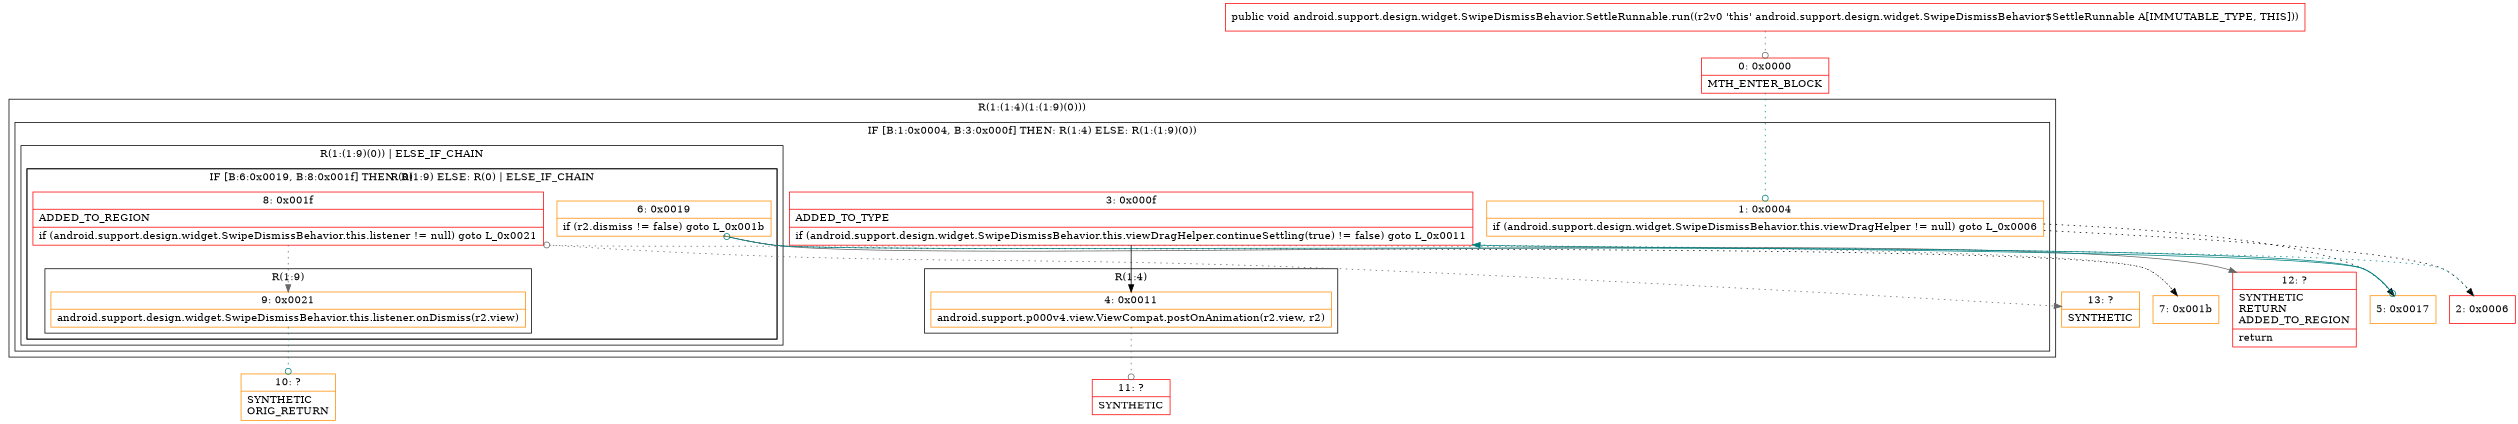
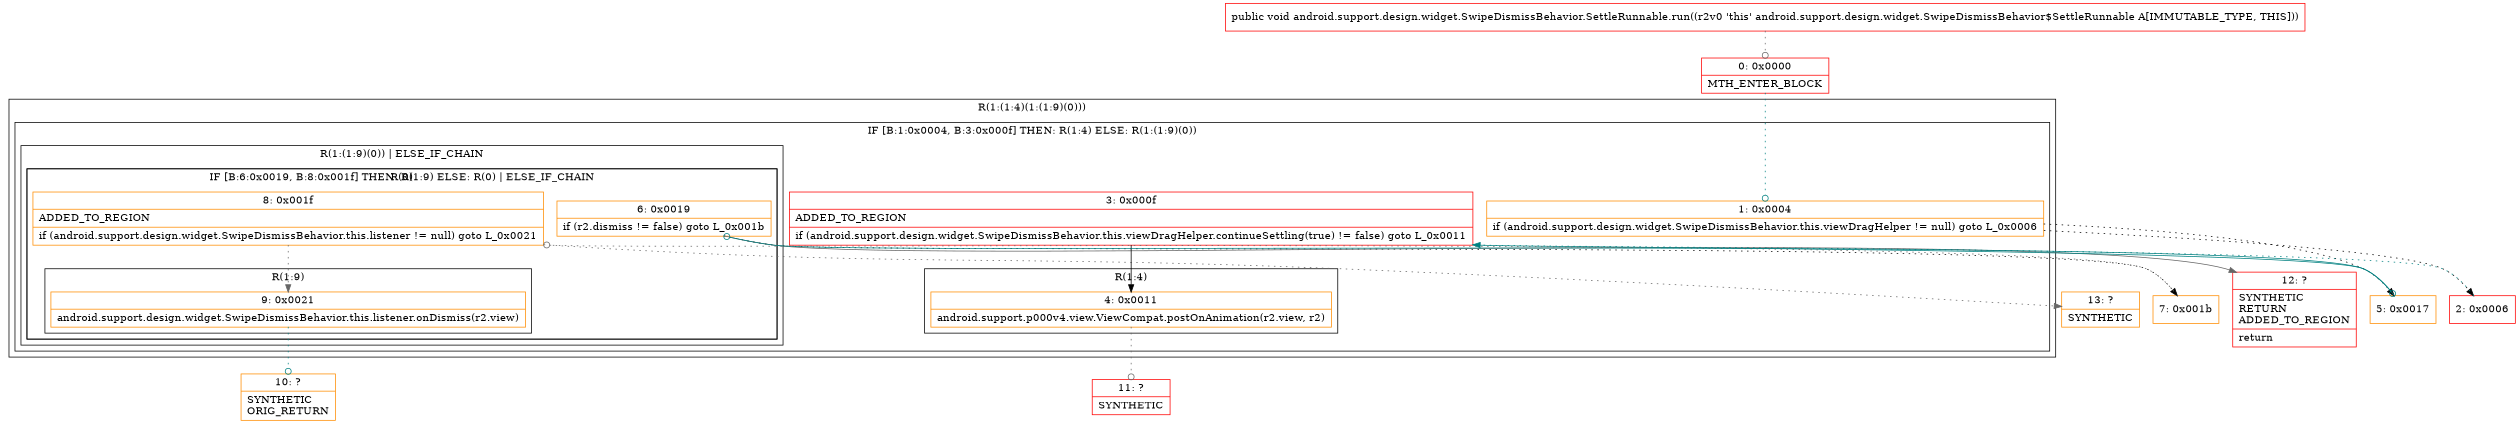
node "3: 0x000f": text "ADDED_TO_TYPE" -> "ADDED_TO_REGION"
node "8: 0x001f": color red -> darkorange
